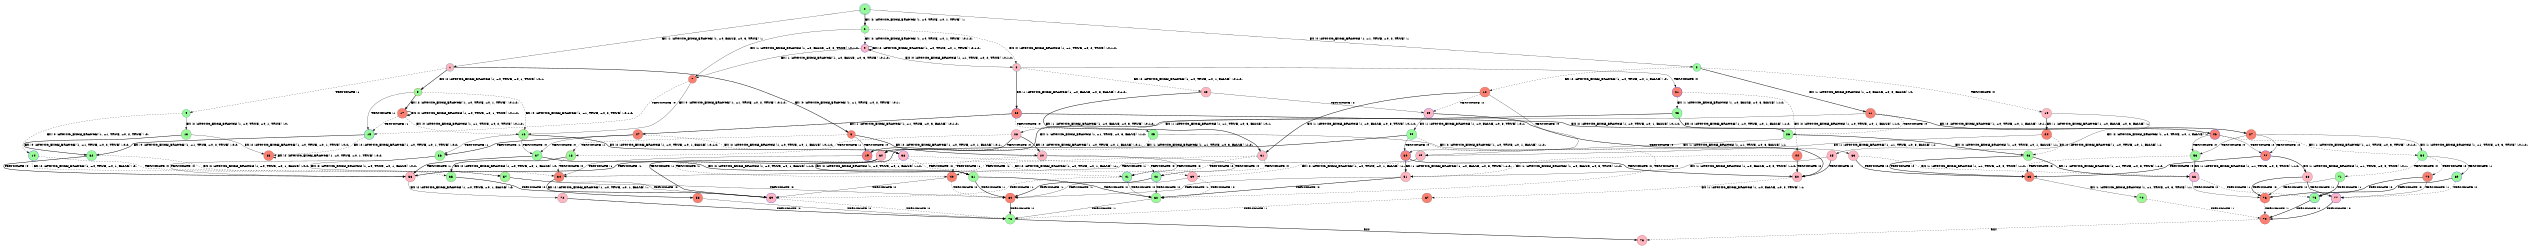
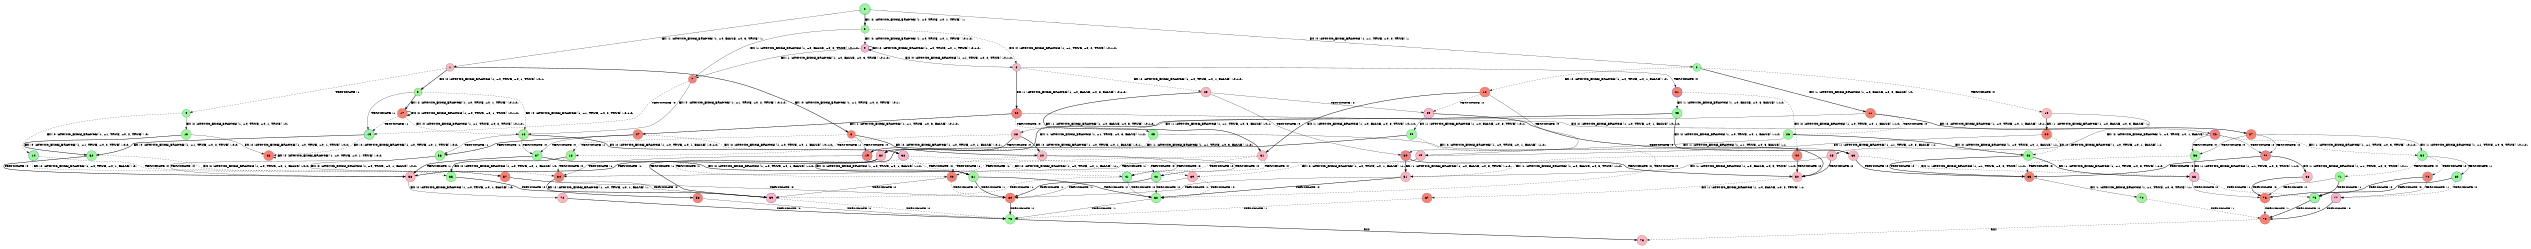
edge "22" -> "46": style bold -> solid
edge "43" -> "26": now "43" -> "63"
edge "55" -> "30": now "23" -> "30"
node "57": fillcolor palegreen -> salmon
edge "68" -> "77": removed, label "TERMINATE !1"
